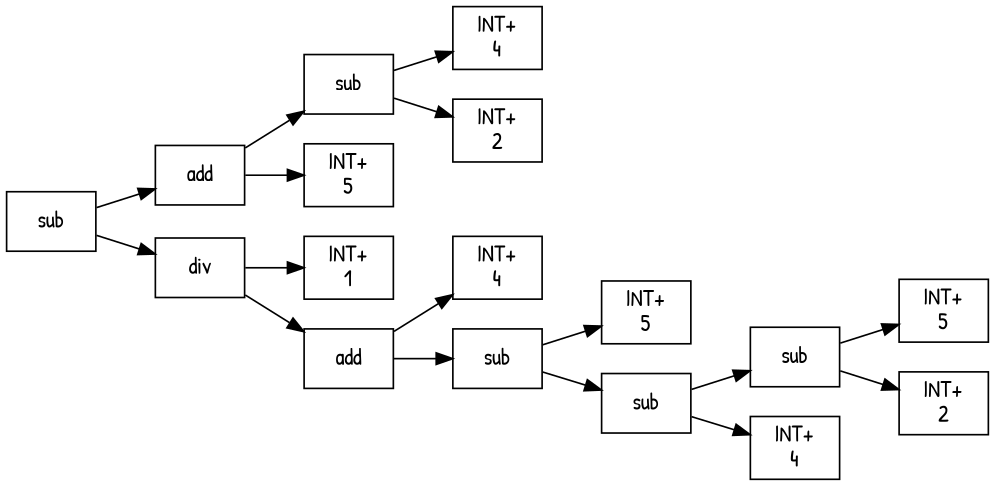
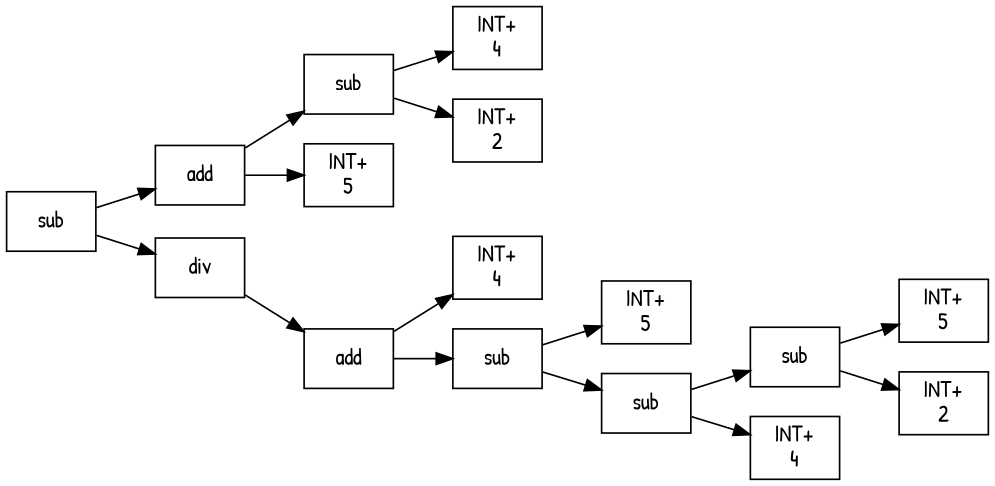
node "INT+ 1": removed
